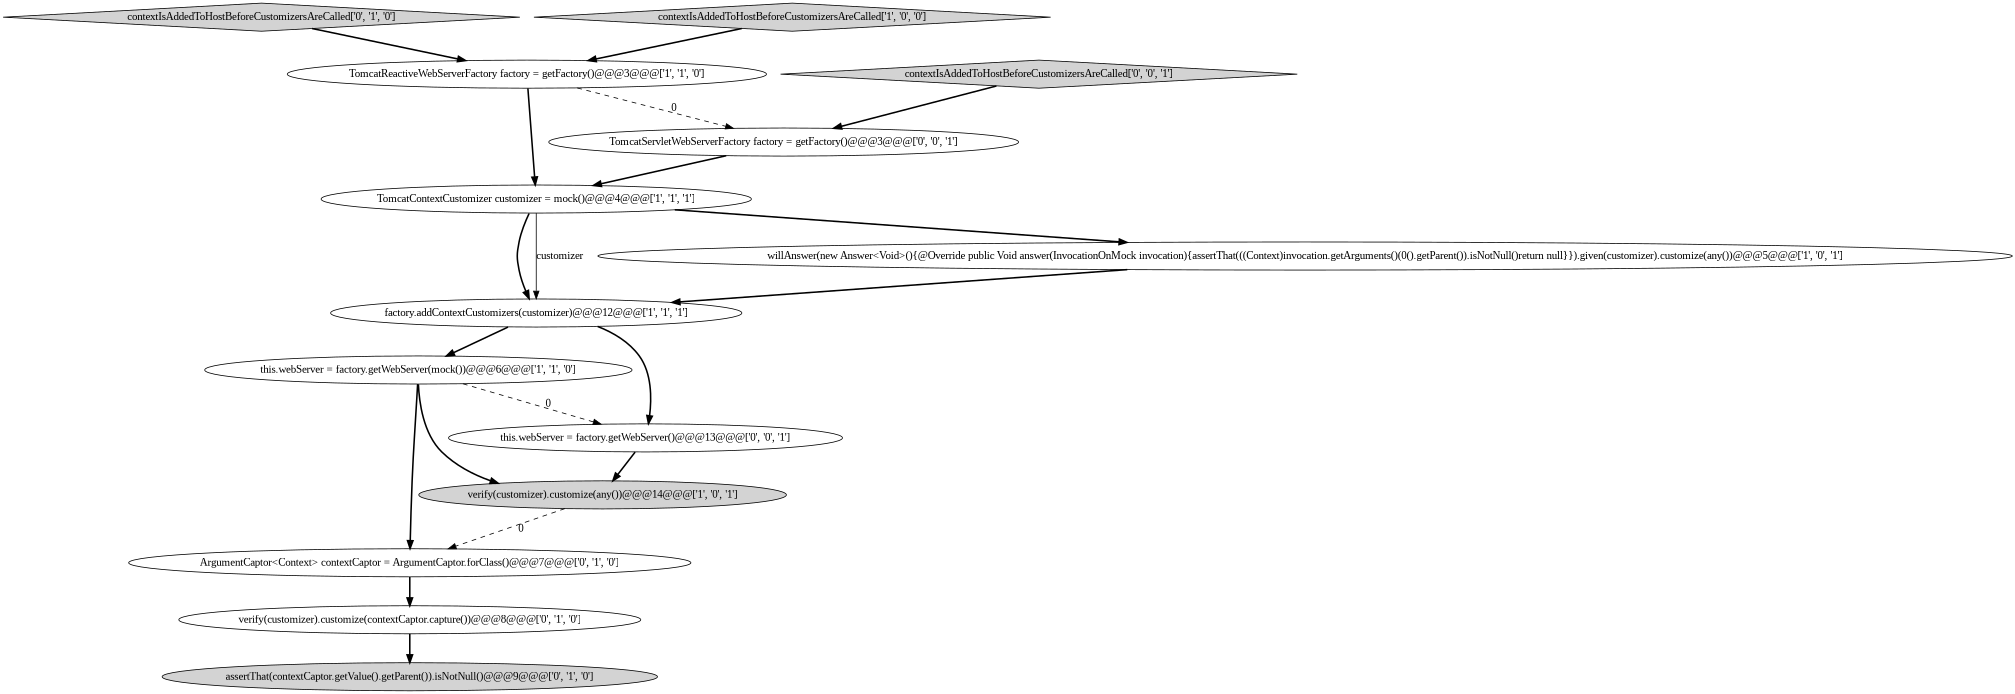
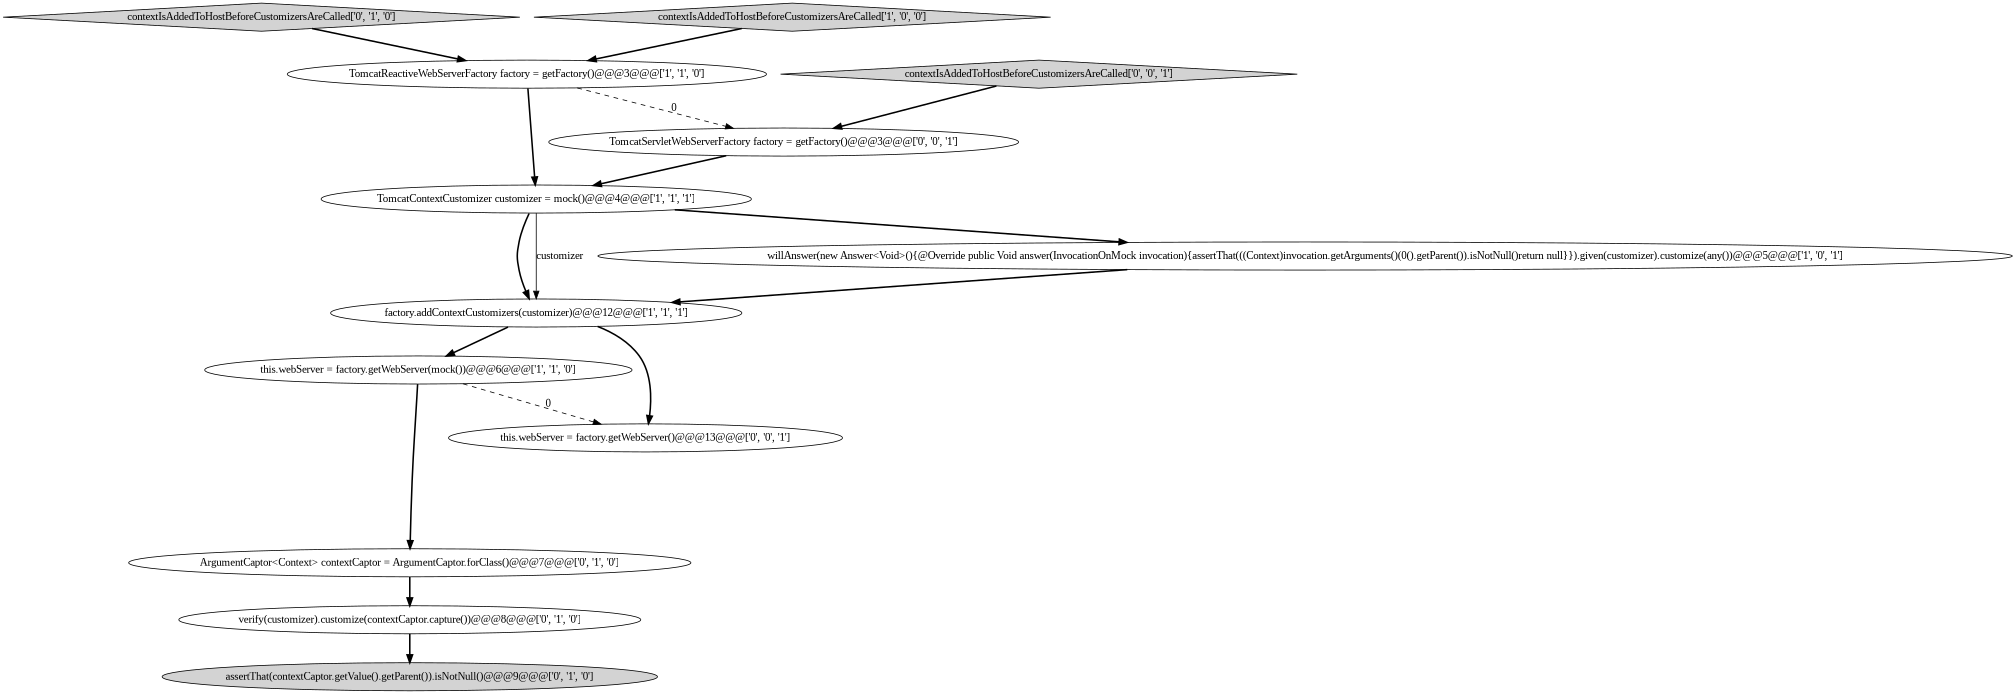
node "verify(customizer).customize(any())@@@14@@@['1', '0', '1']": removed
